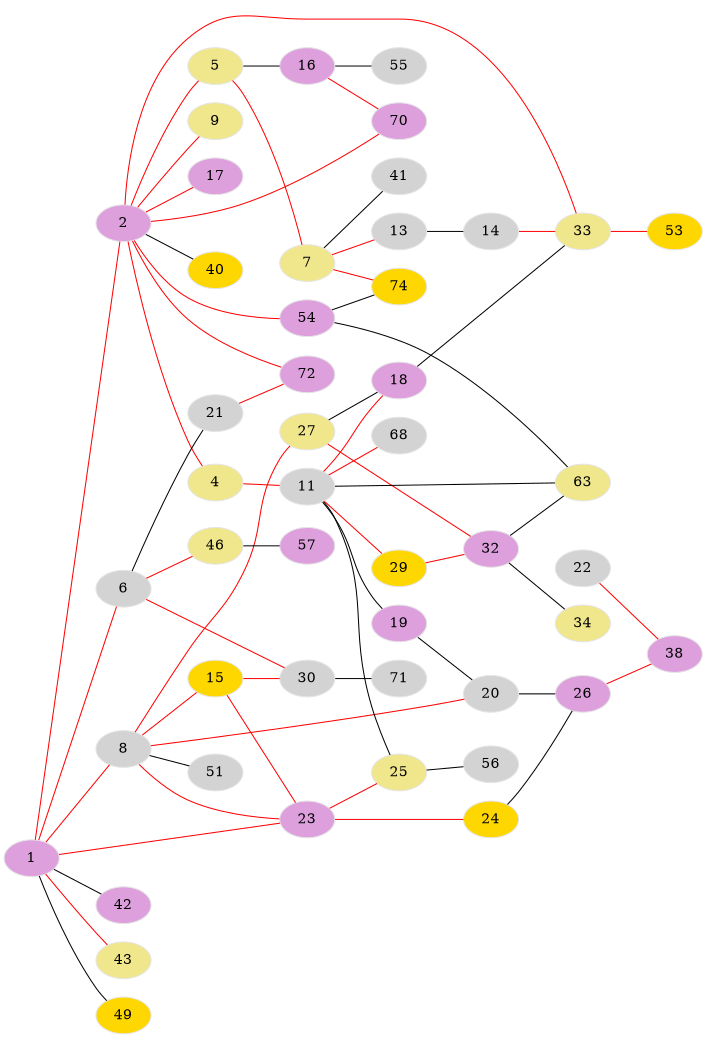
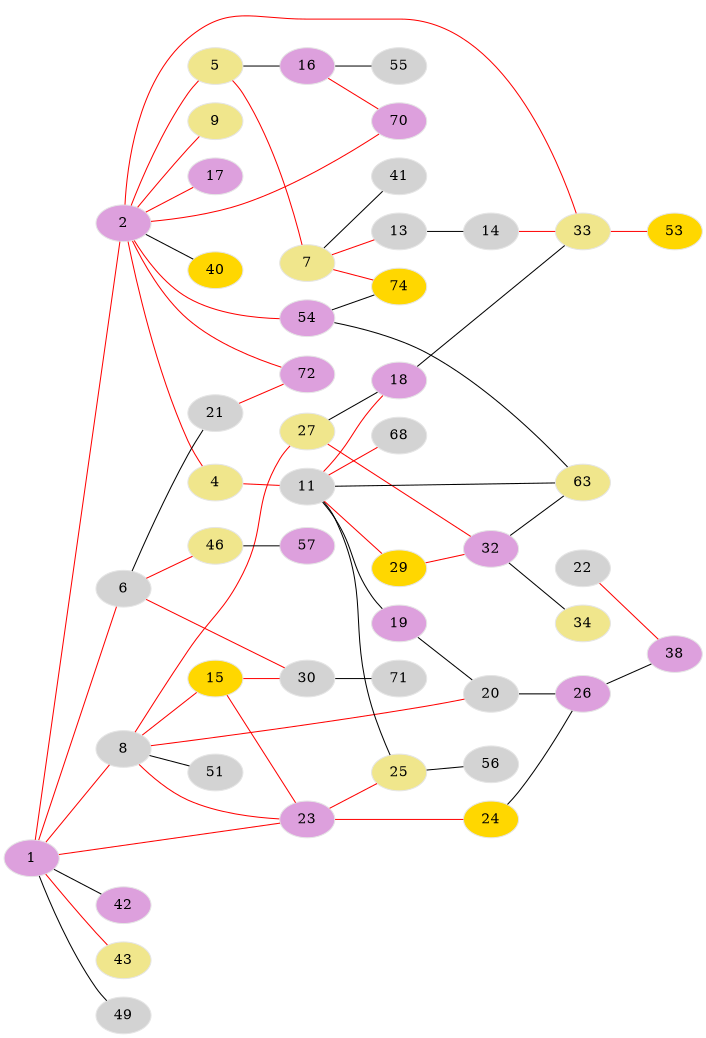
edge "38" -- "26": color red -> black
node "49": fillcolor gold -> lightgrey
